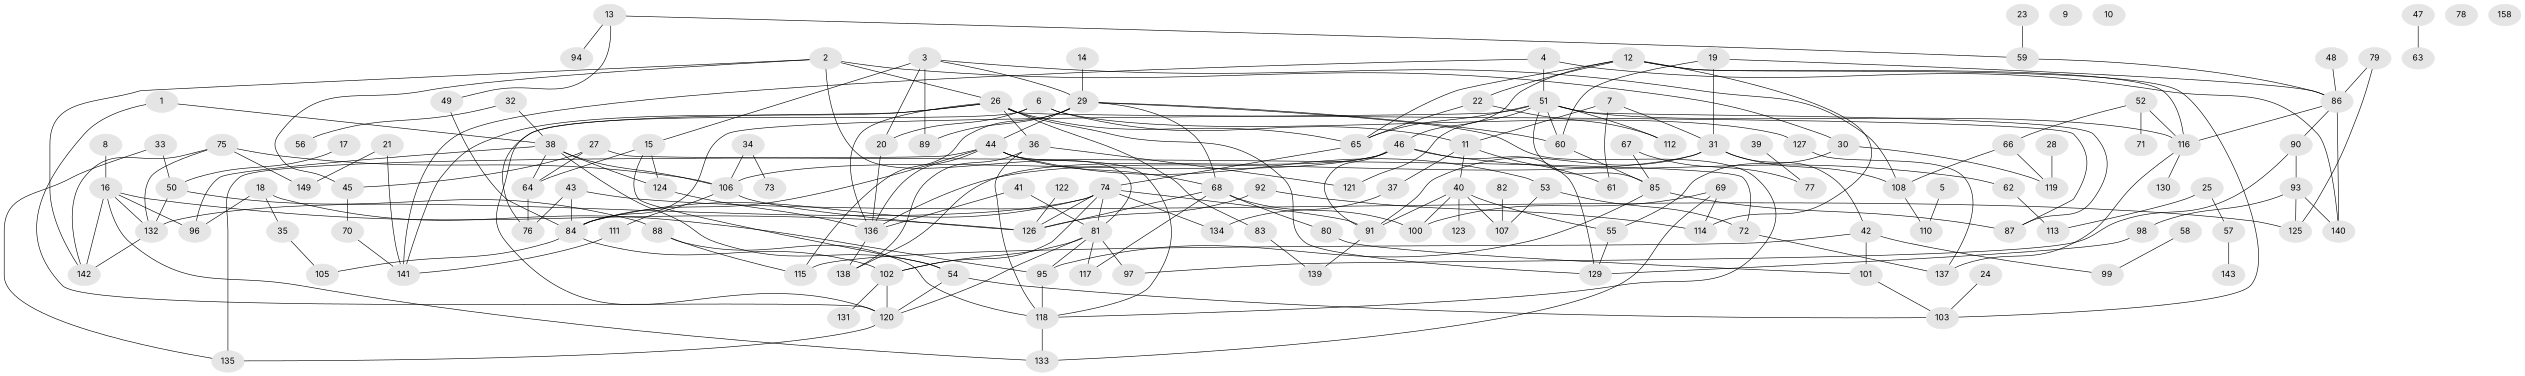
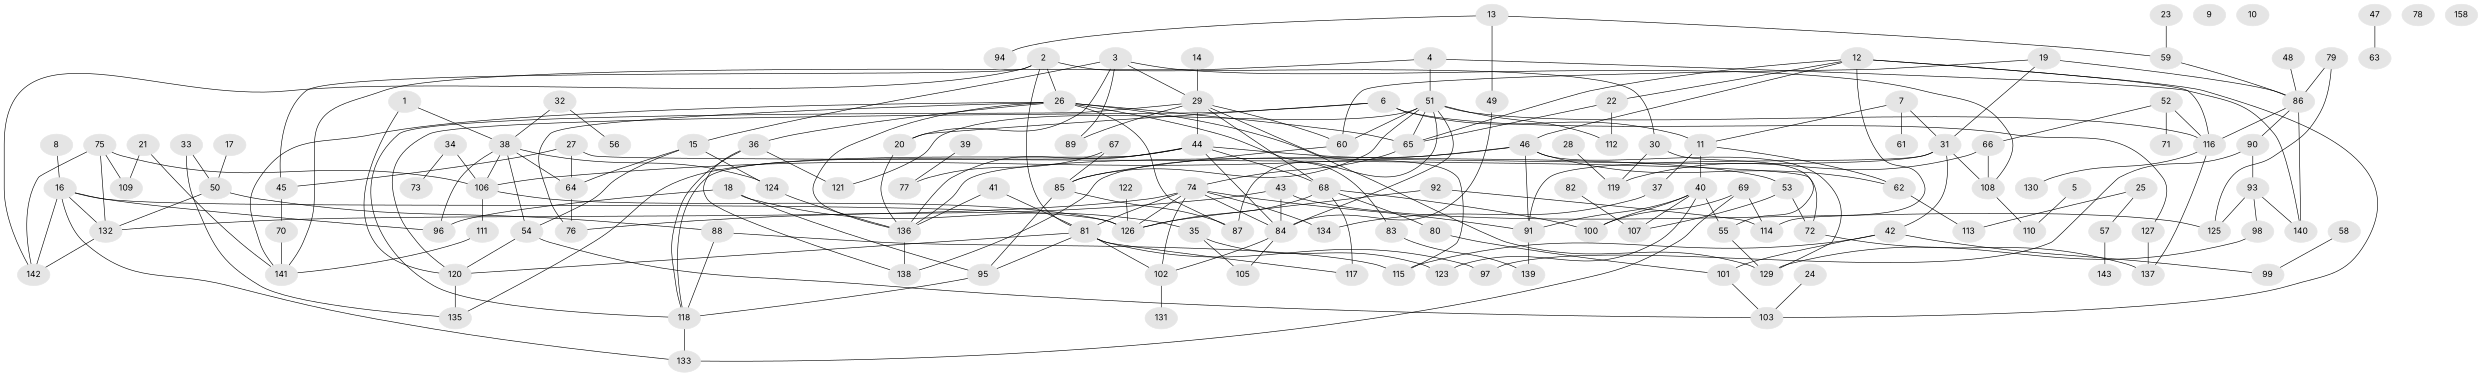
edge "11" -- "61": now "11" -- "62"
node "149": label "149" -> "109"
edge "35" -- "123": added
edge "102" -- "120": removed
